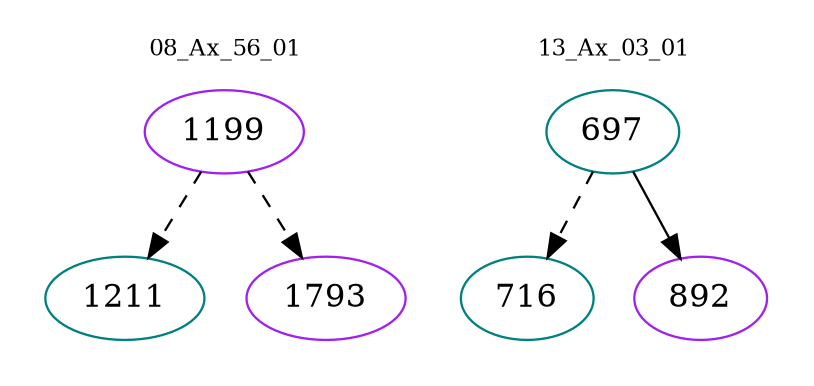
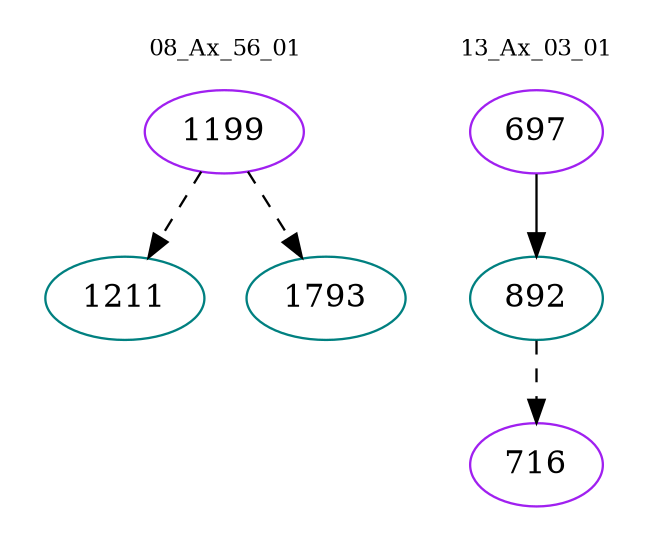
node "697": color teal -> purple
edge "697" -> "716": now "892" -> "716"
node "1793": color purple -> teal
node "716": color teal -> purple
node "892": color purple -> teal
